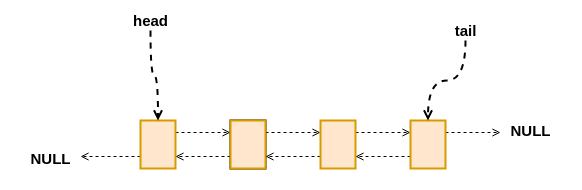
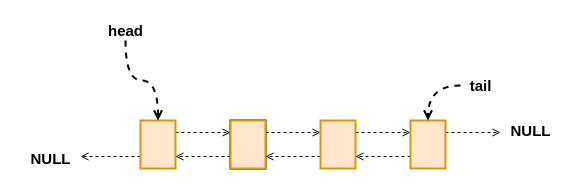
node "head": moved (151, 21) -> (126, 31)
node "tail": moved (466, 31) -> (481, 86)
